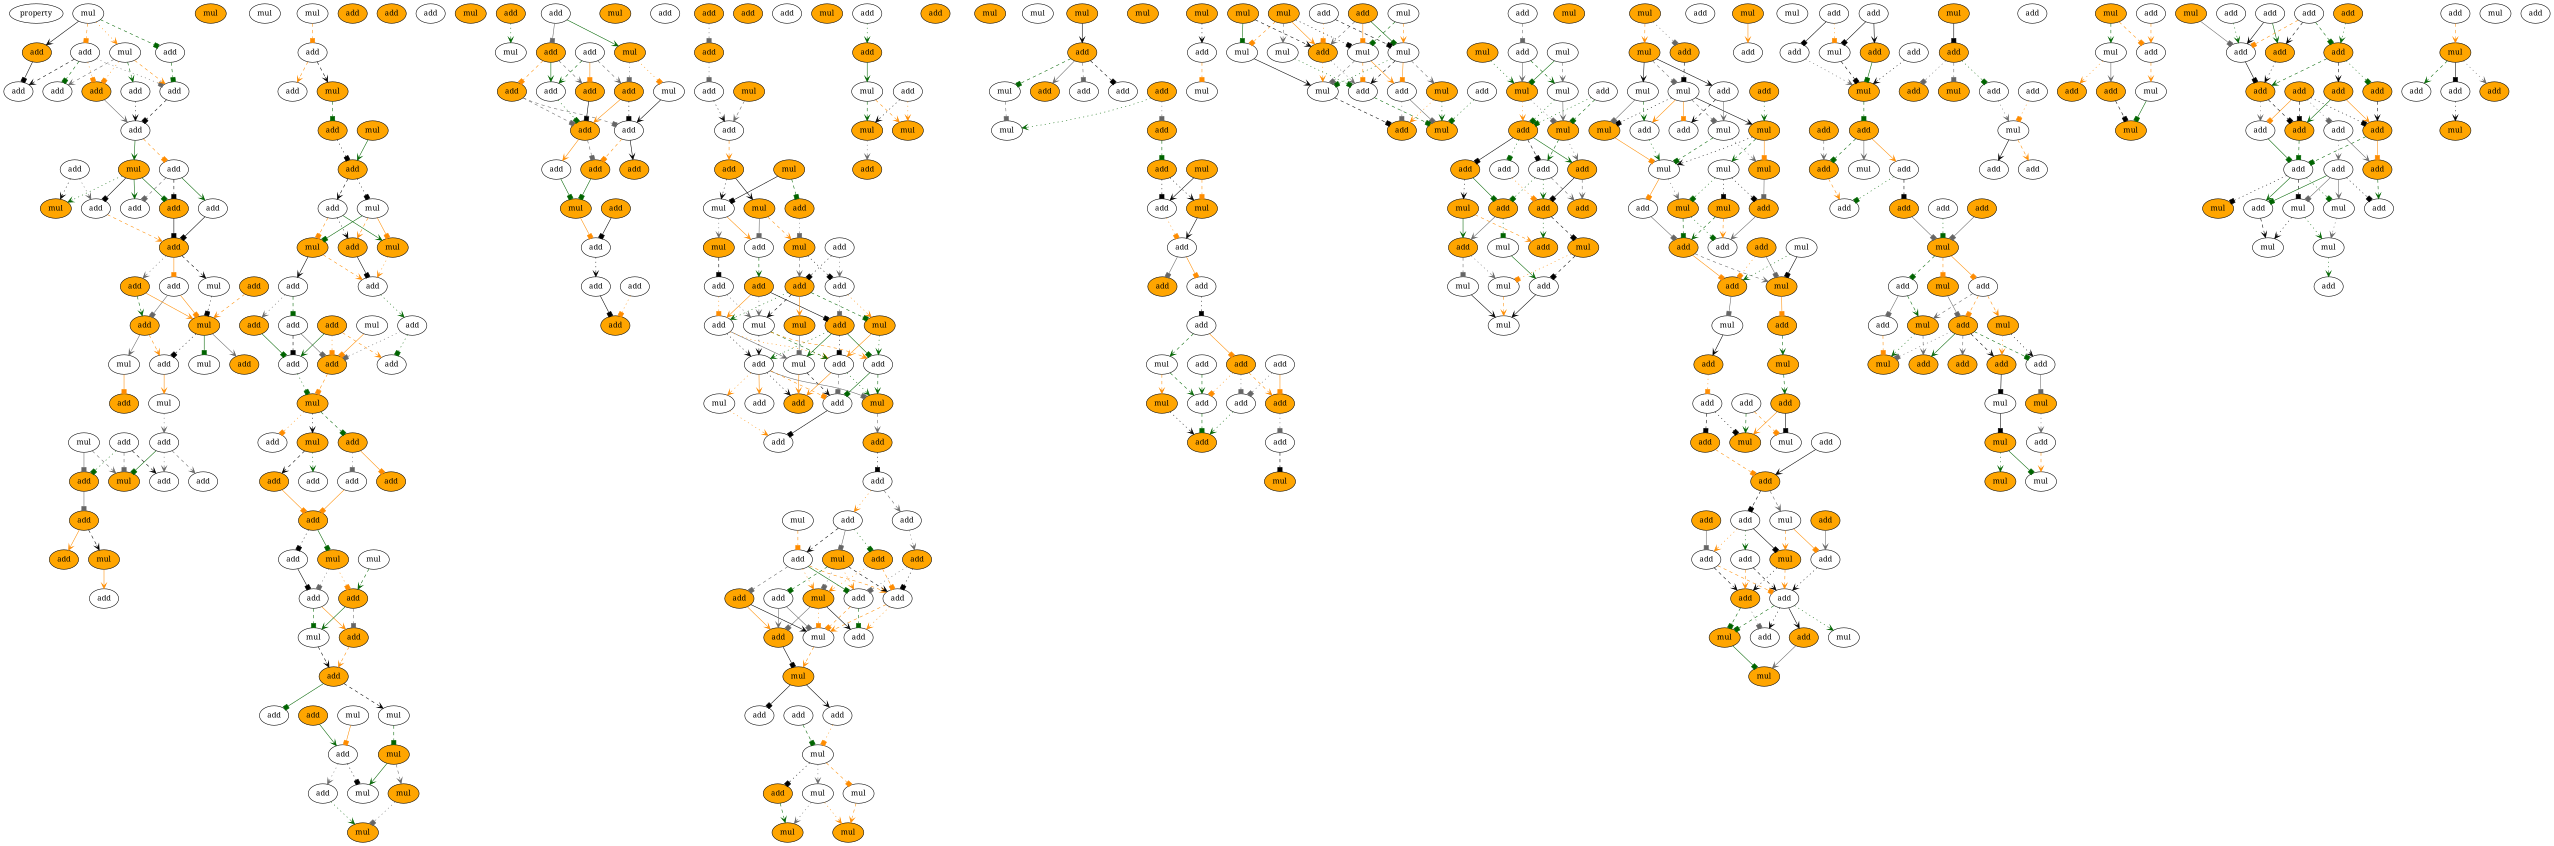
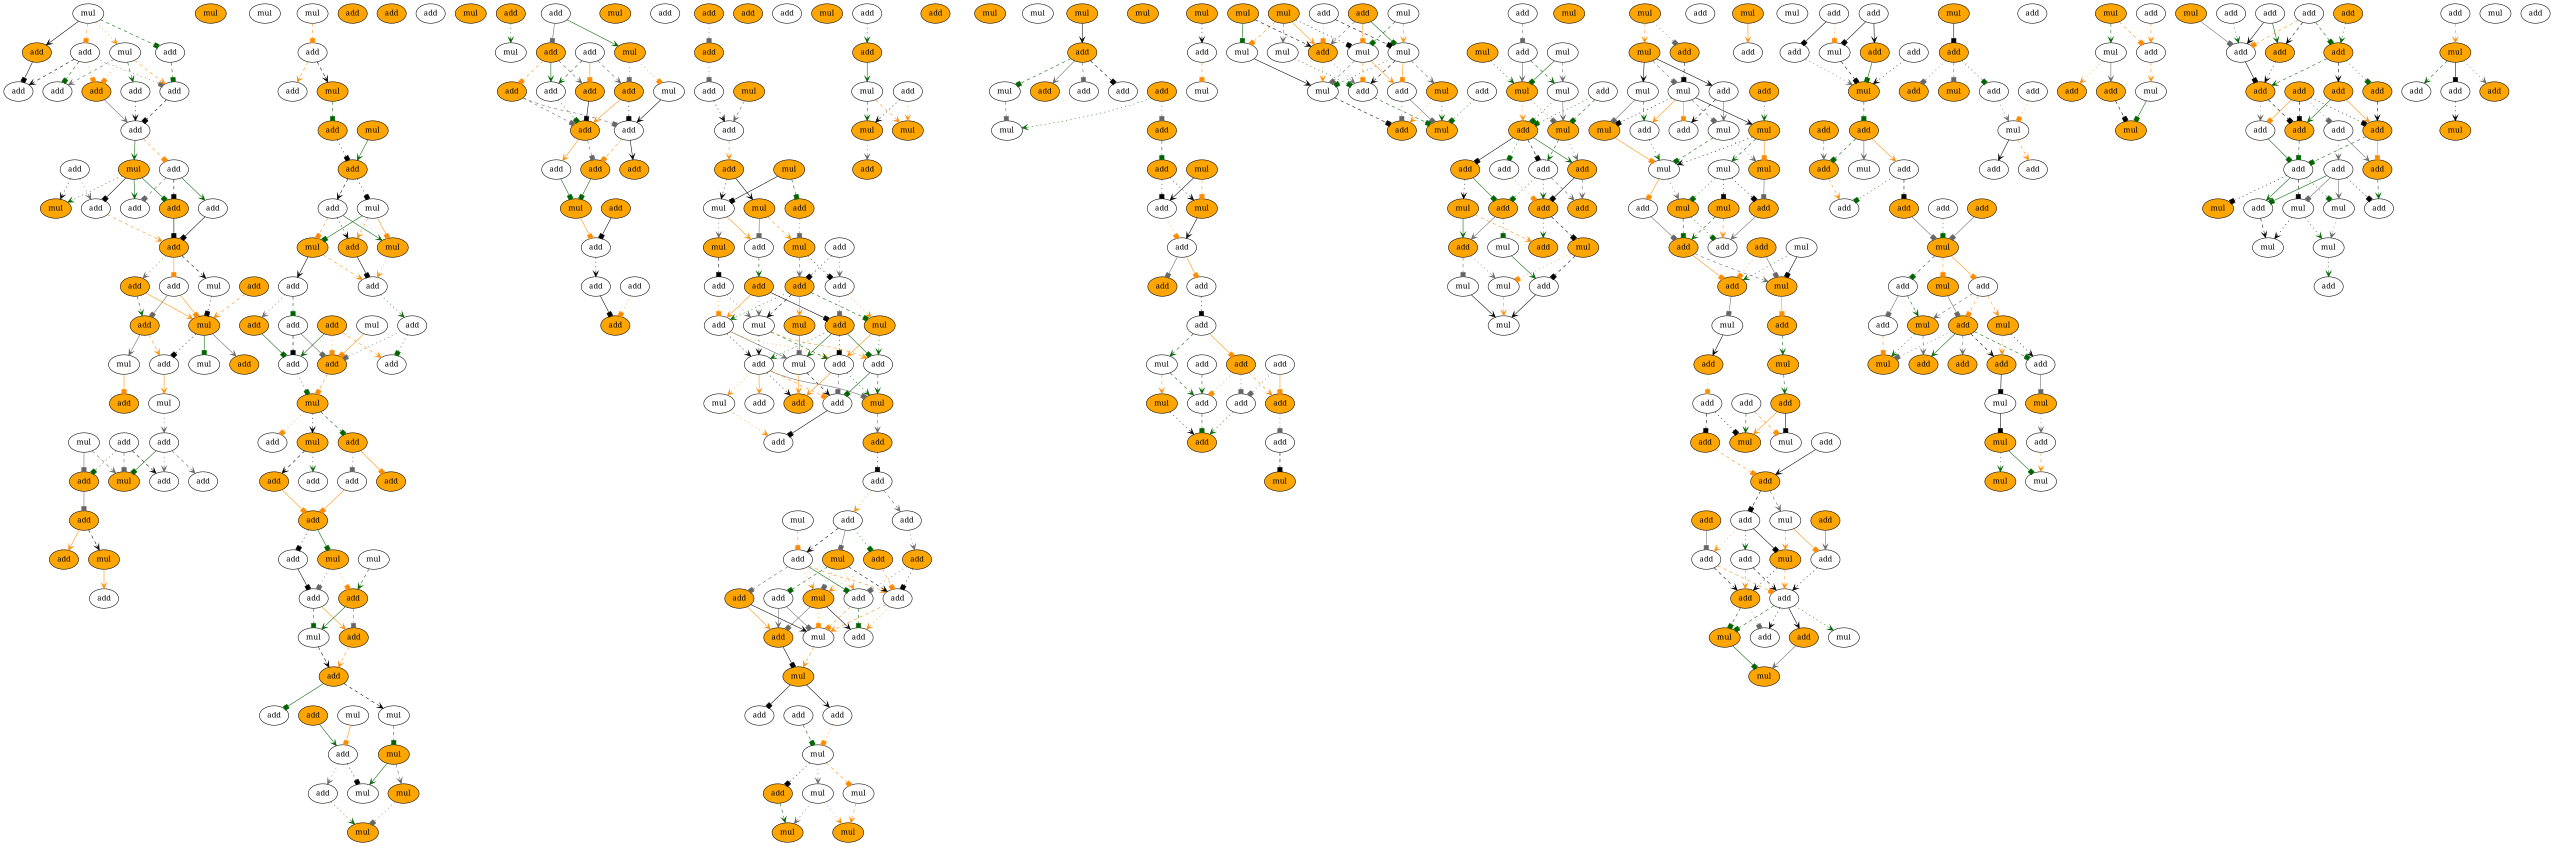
node "property": removed
